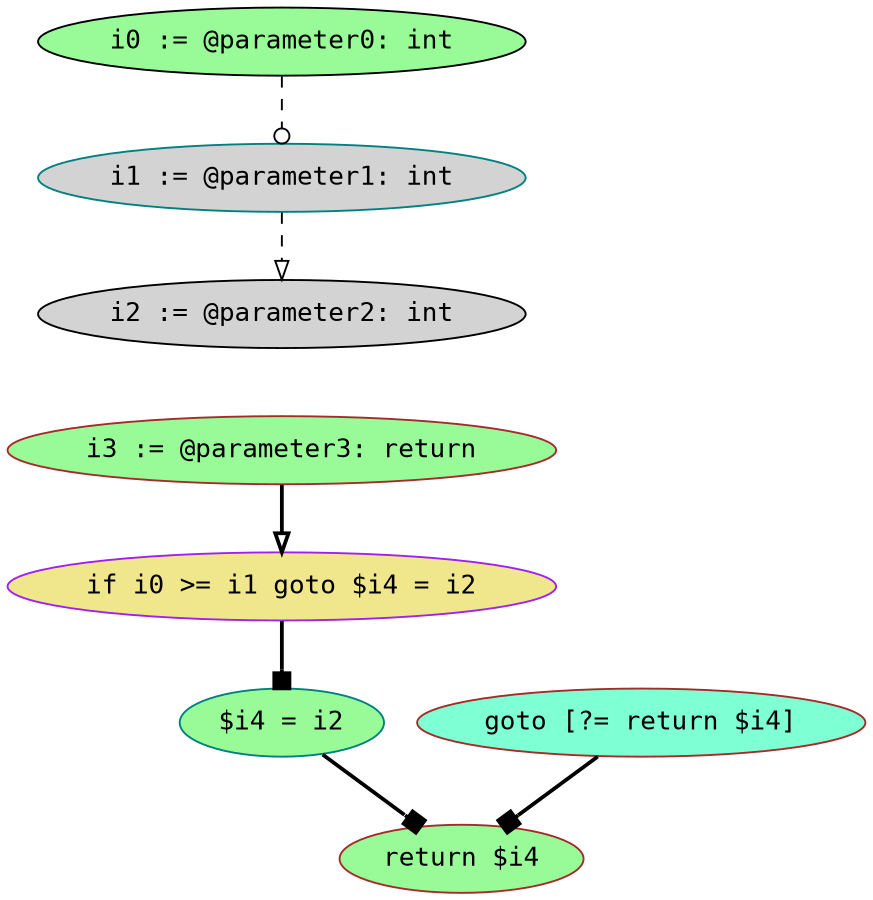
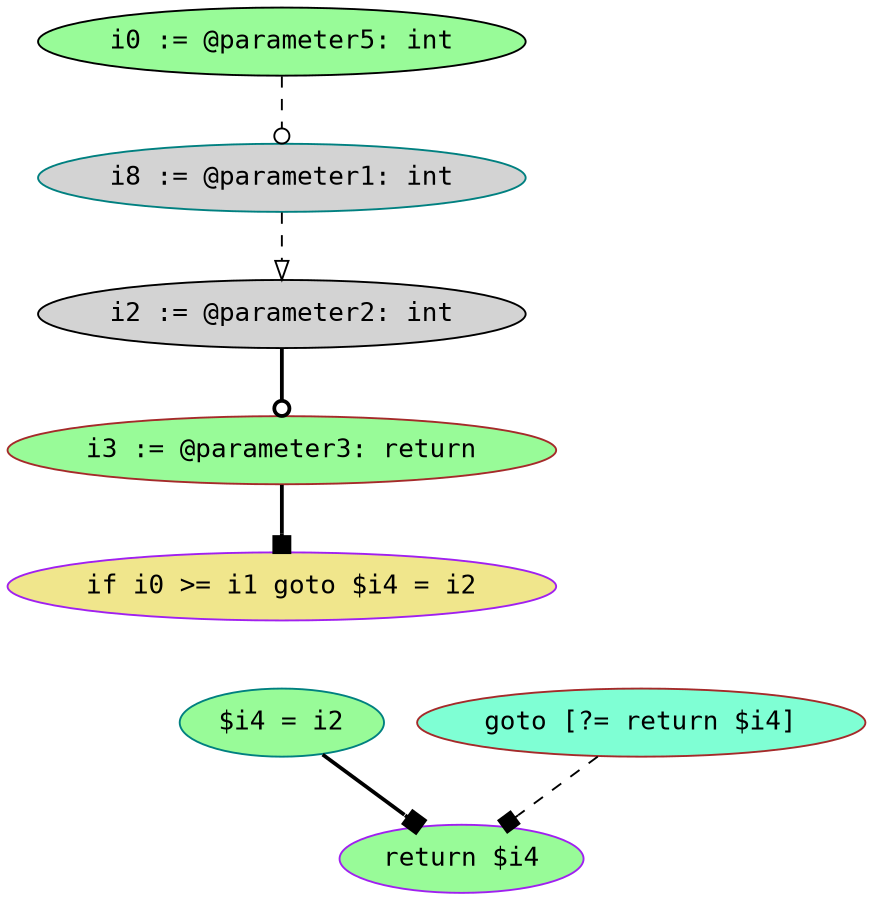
node "i0 := @parameter0: int": label "i0 := @parameter0: int" -> "i0 := @parameter5: int"
node "i1 := @parameter1: int": label "i1 := @parameter1: int" -> "i8 := @parameter1: int"
edge "i2 := @parameter2: int" -> "i3 := @parameter3: return": added
edge "i3 := @parameter3: return" -> "if i0 >= i1 goto $i4 = i2": arrowhead onormal -> box
edge "if i0 >= i1 goto $i4 = i2" -> "$i4 = i2": removed
edge "goto [?= return $i4]" -> "return $i4": style bold -> dashed
node "return $i4": color brown -> purple
